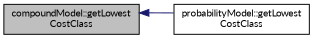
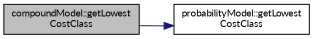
edge "probabilityModel::getLowest CostClass" -> "compoundModel::getLowest CostClass": reversed
